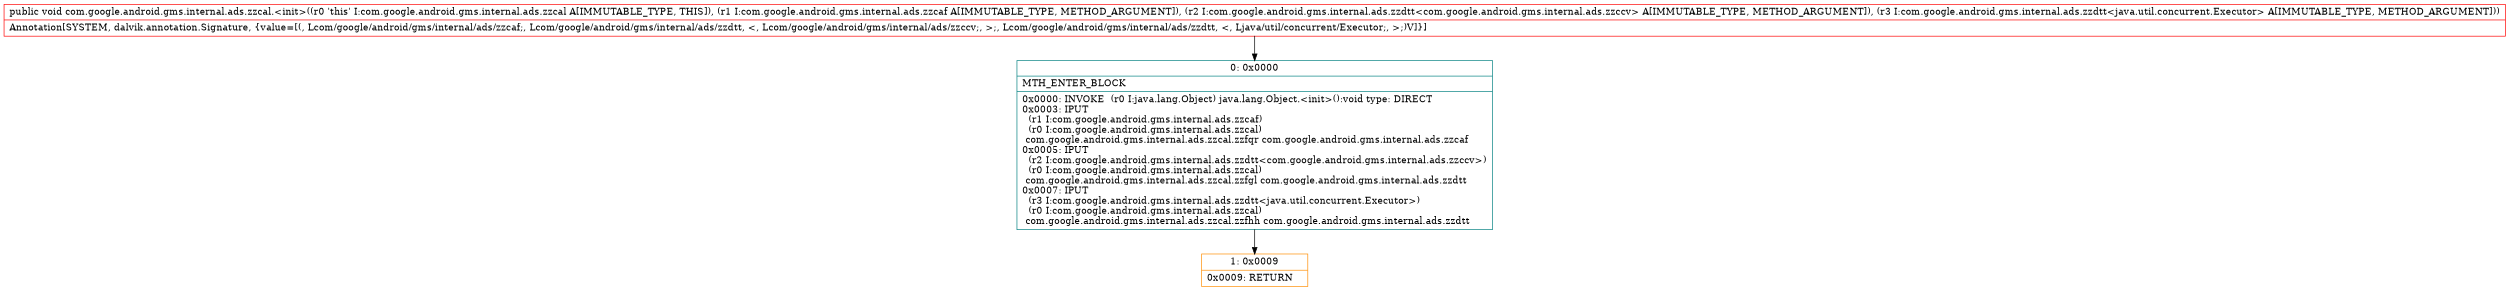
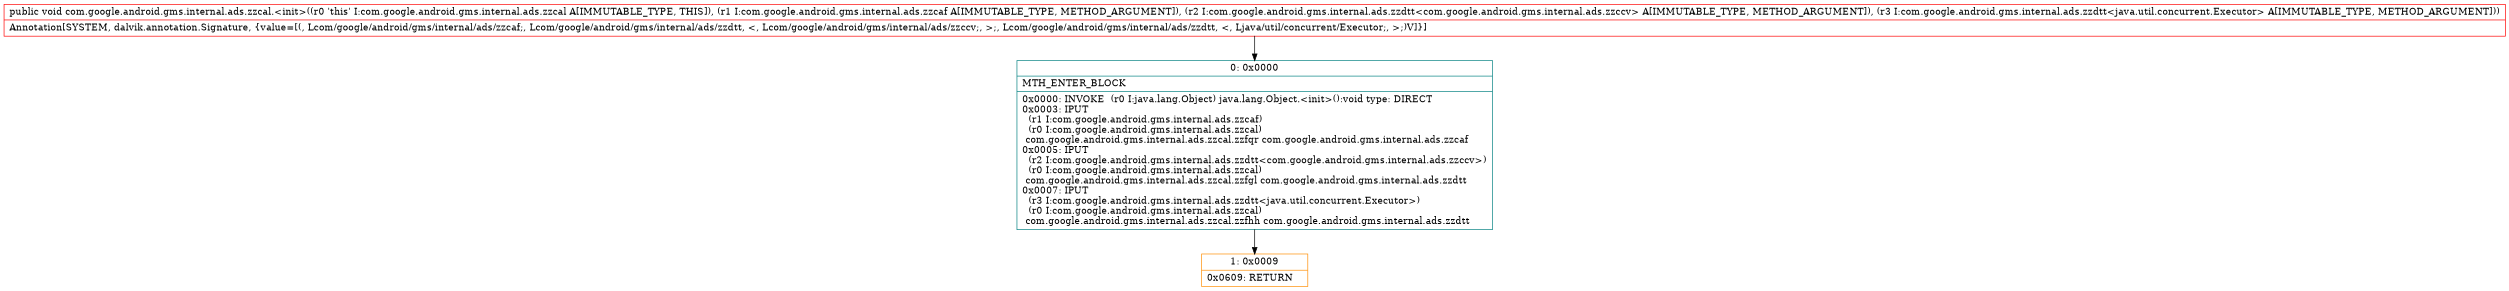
node "1: 0x0009": text "0x0009: RETURN" -> "0x0609: RETURN"
